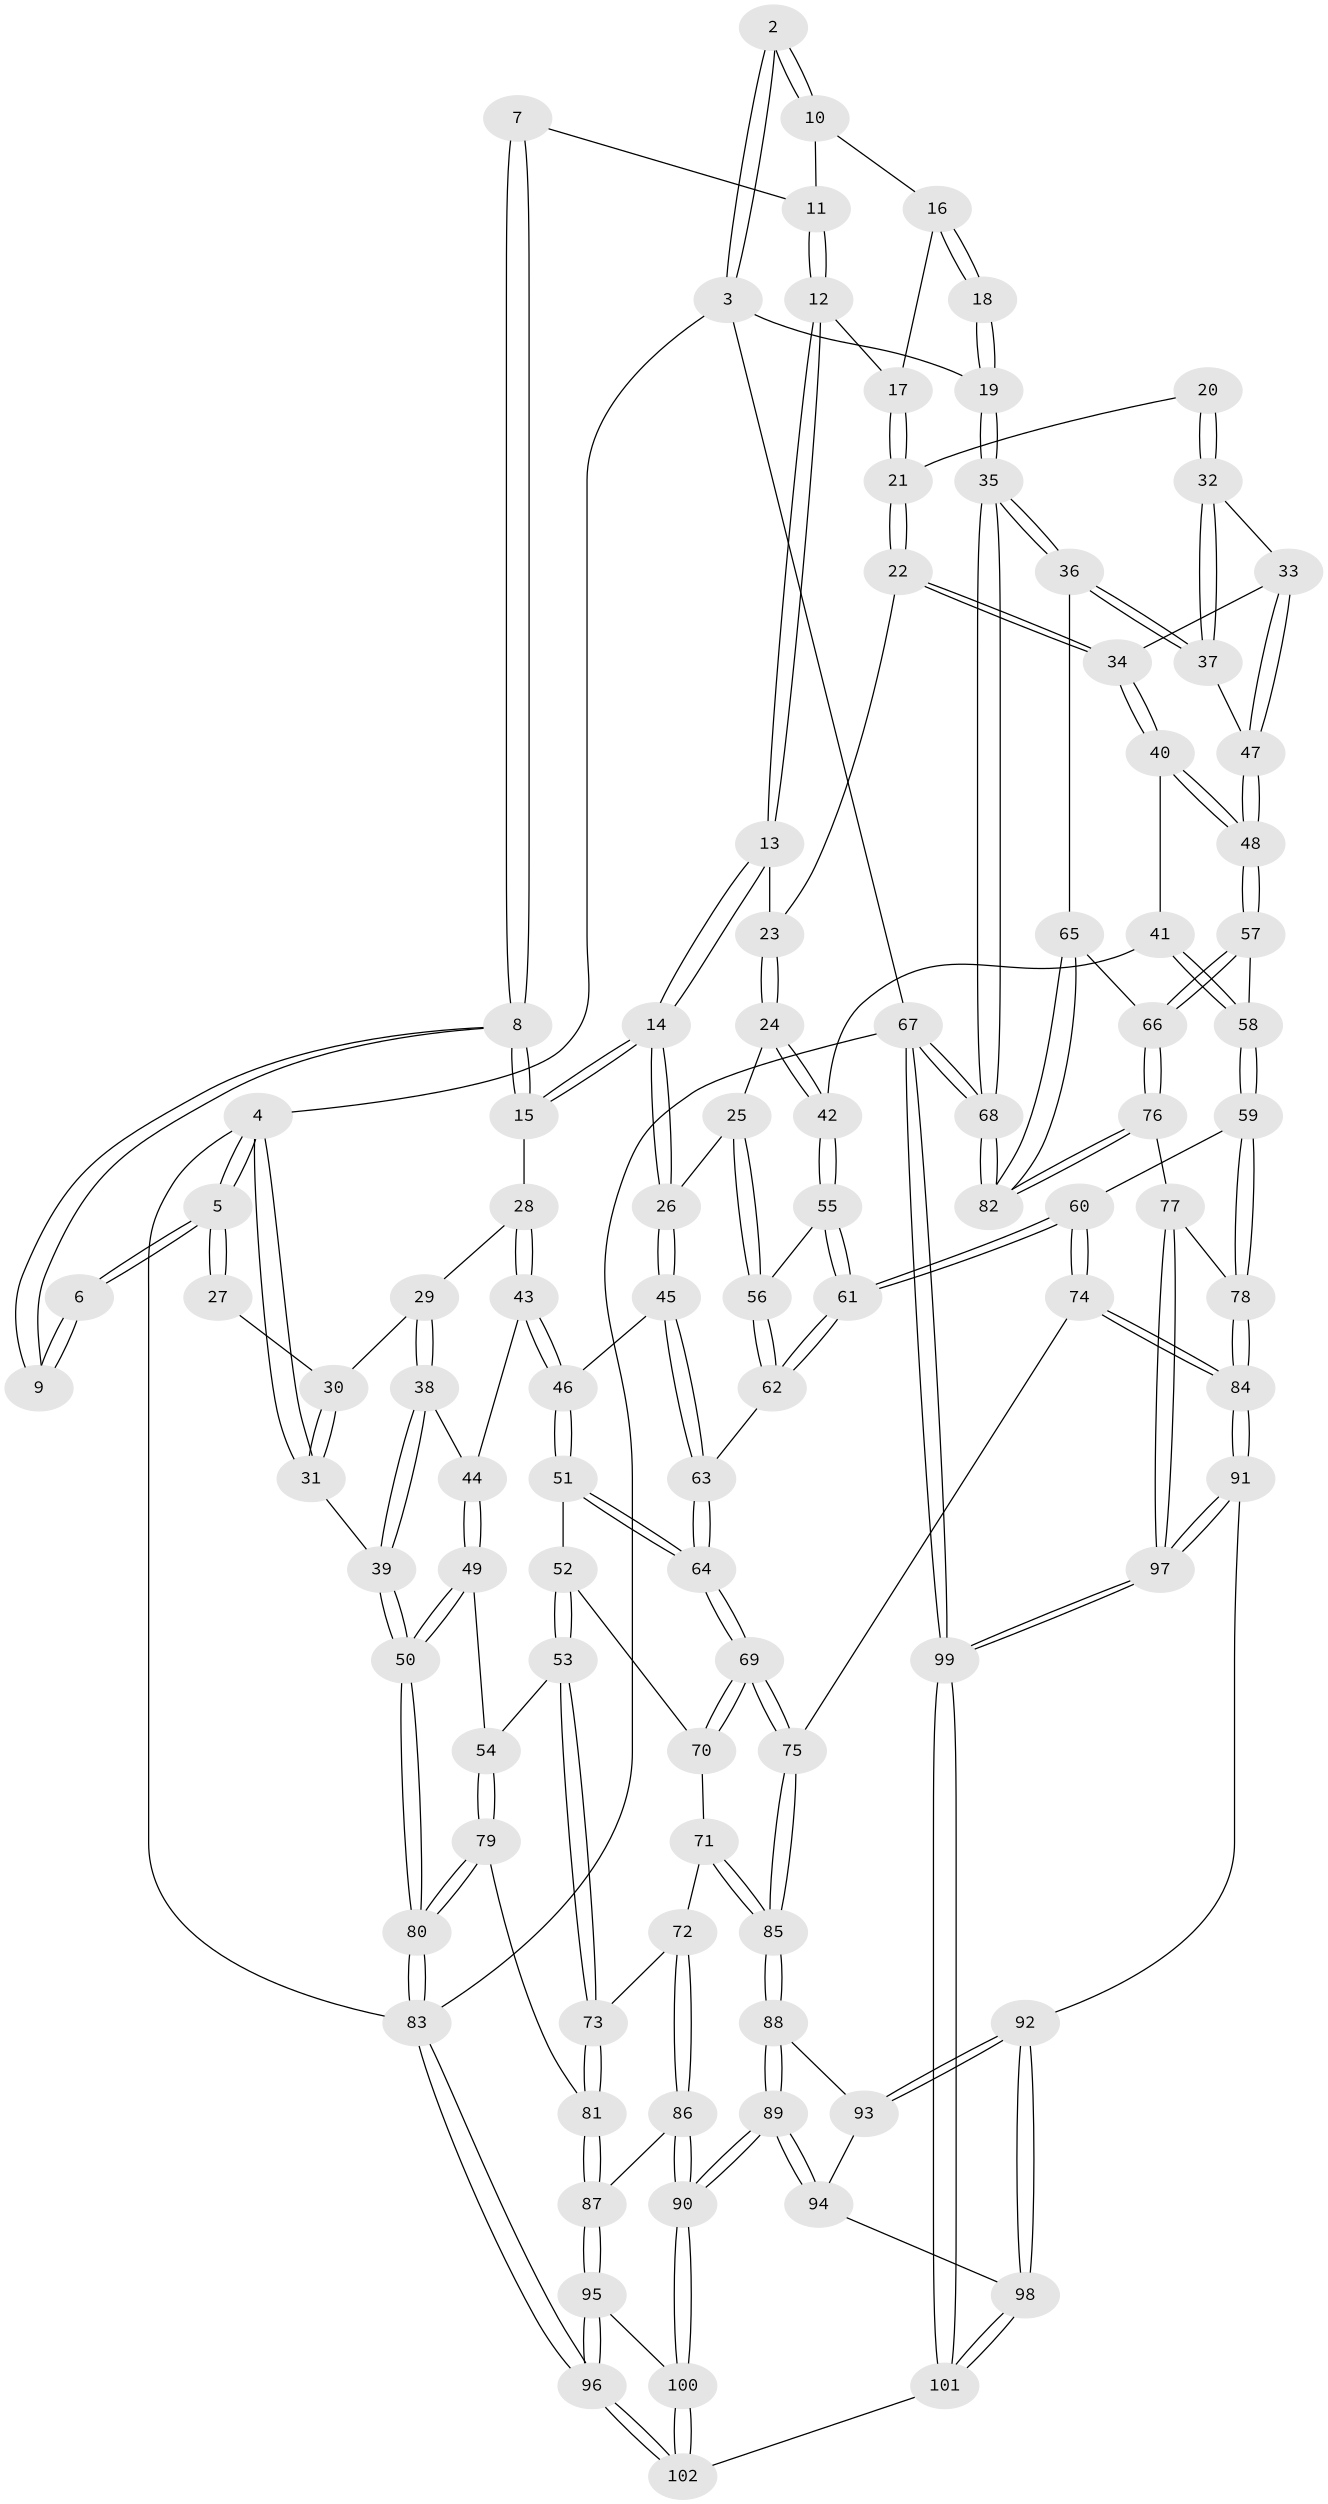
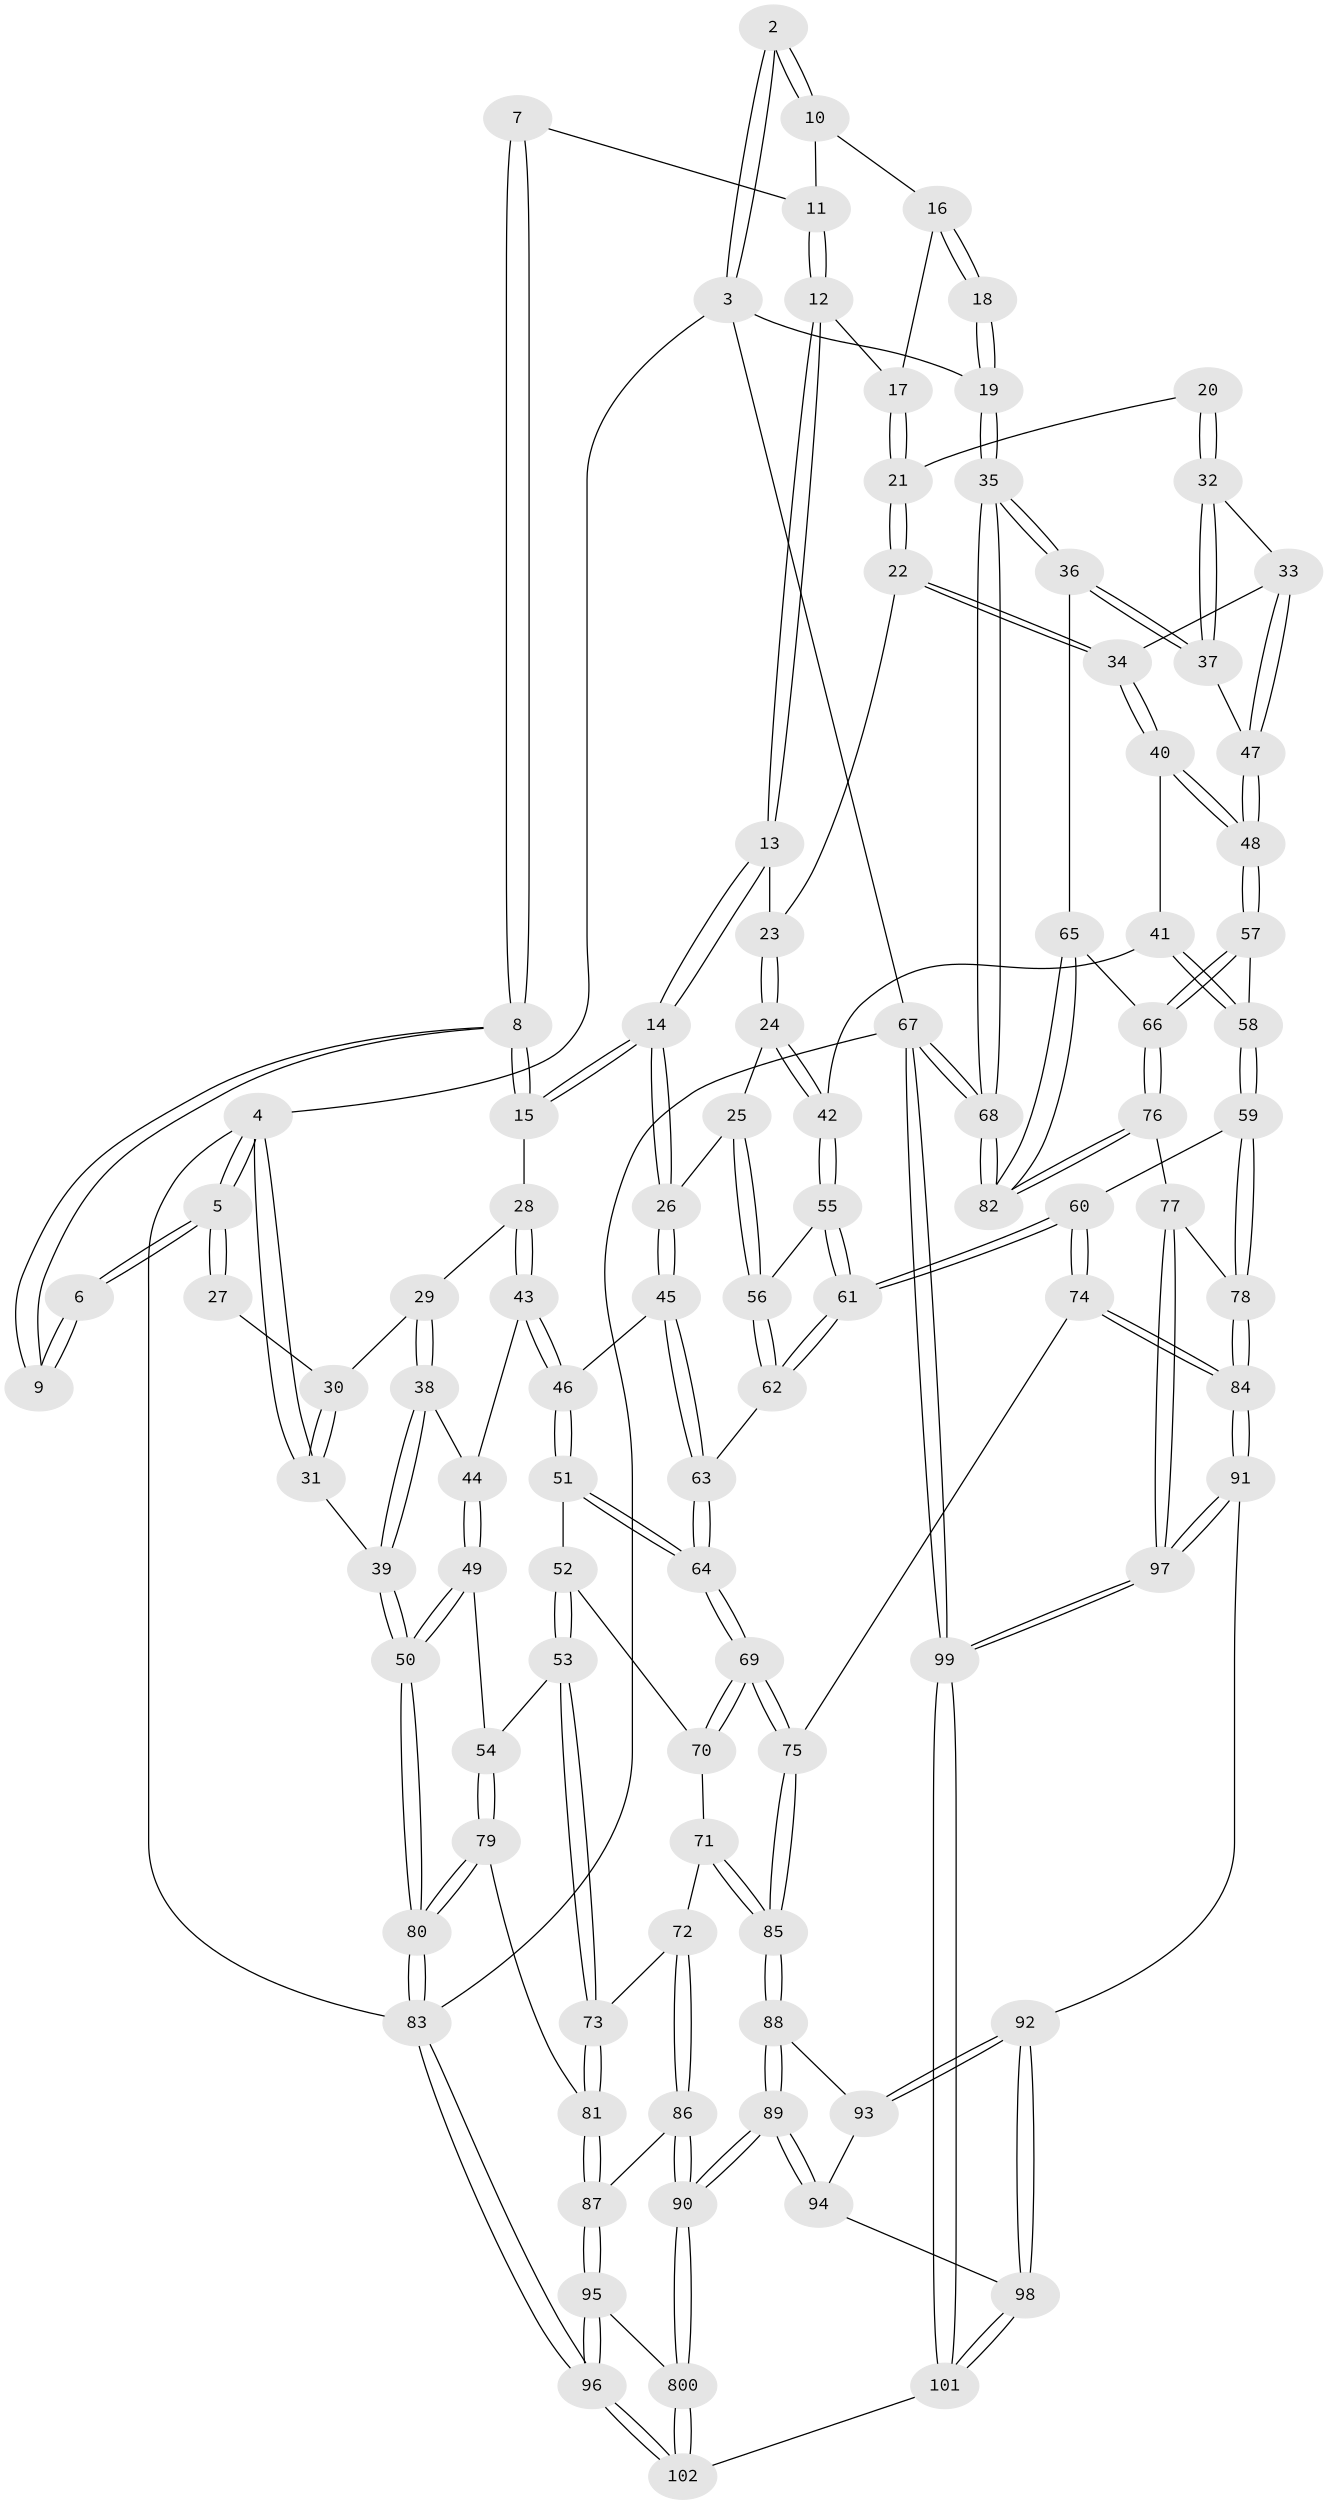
node "100": label "100" -> "800"
